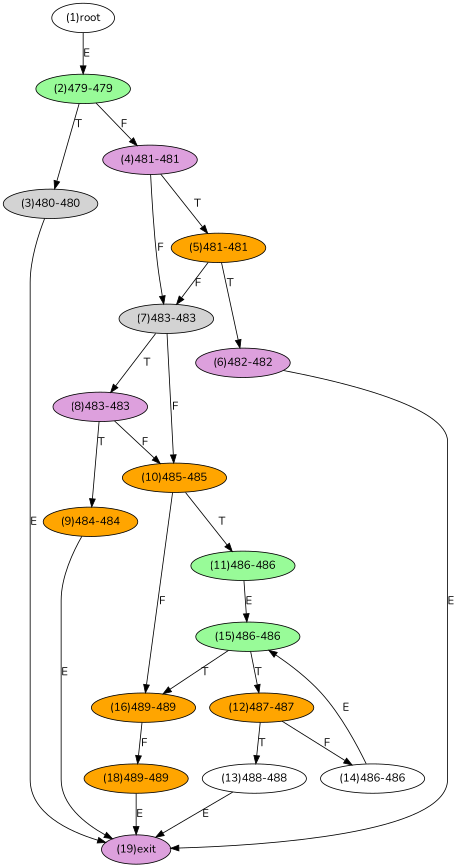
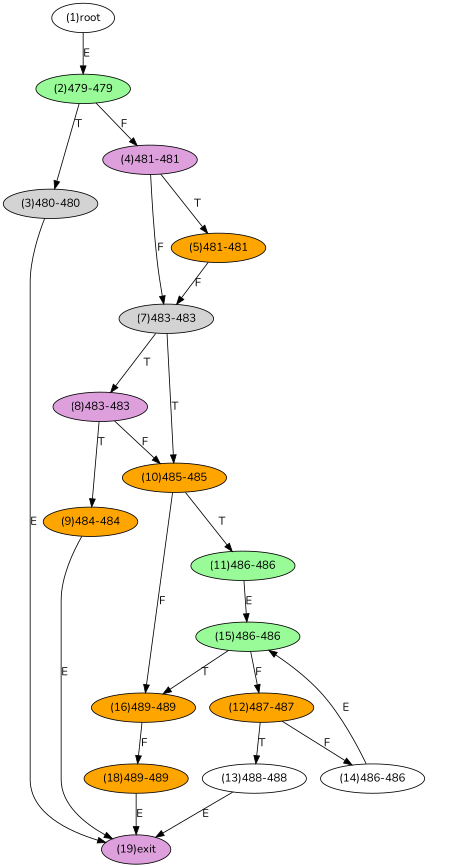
node "(6)482-482": removed
edge "(7)483-483" -> "(10)485-485": label "F" -> "T"
edge "(15)486-486" -> "(12)487-487": label "T" -> "F"
